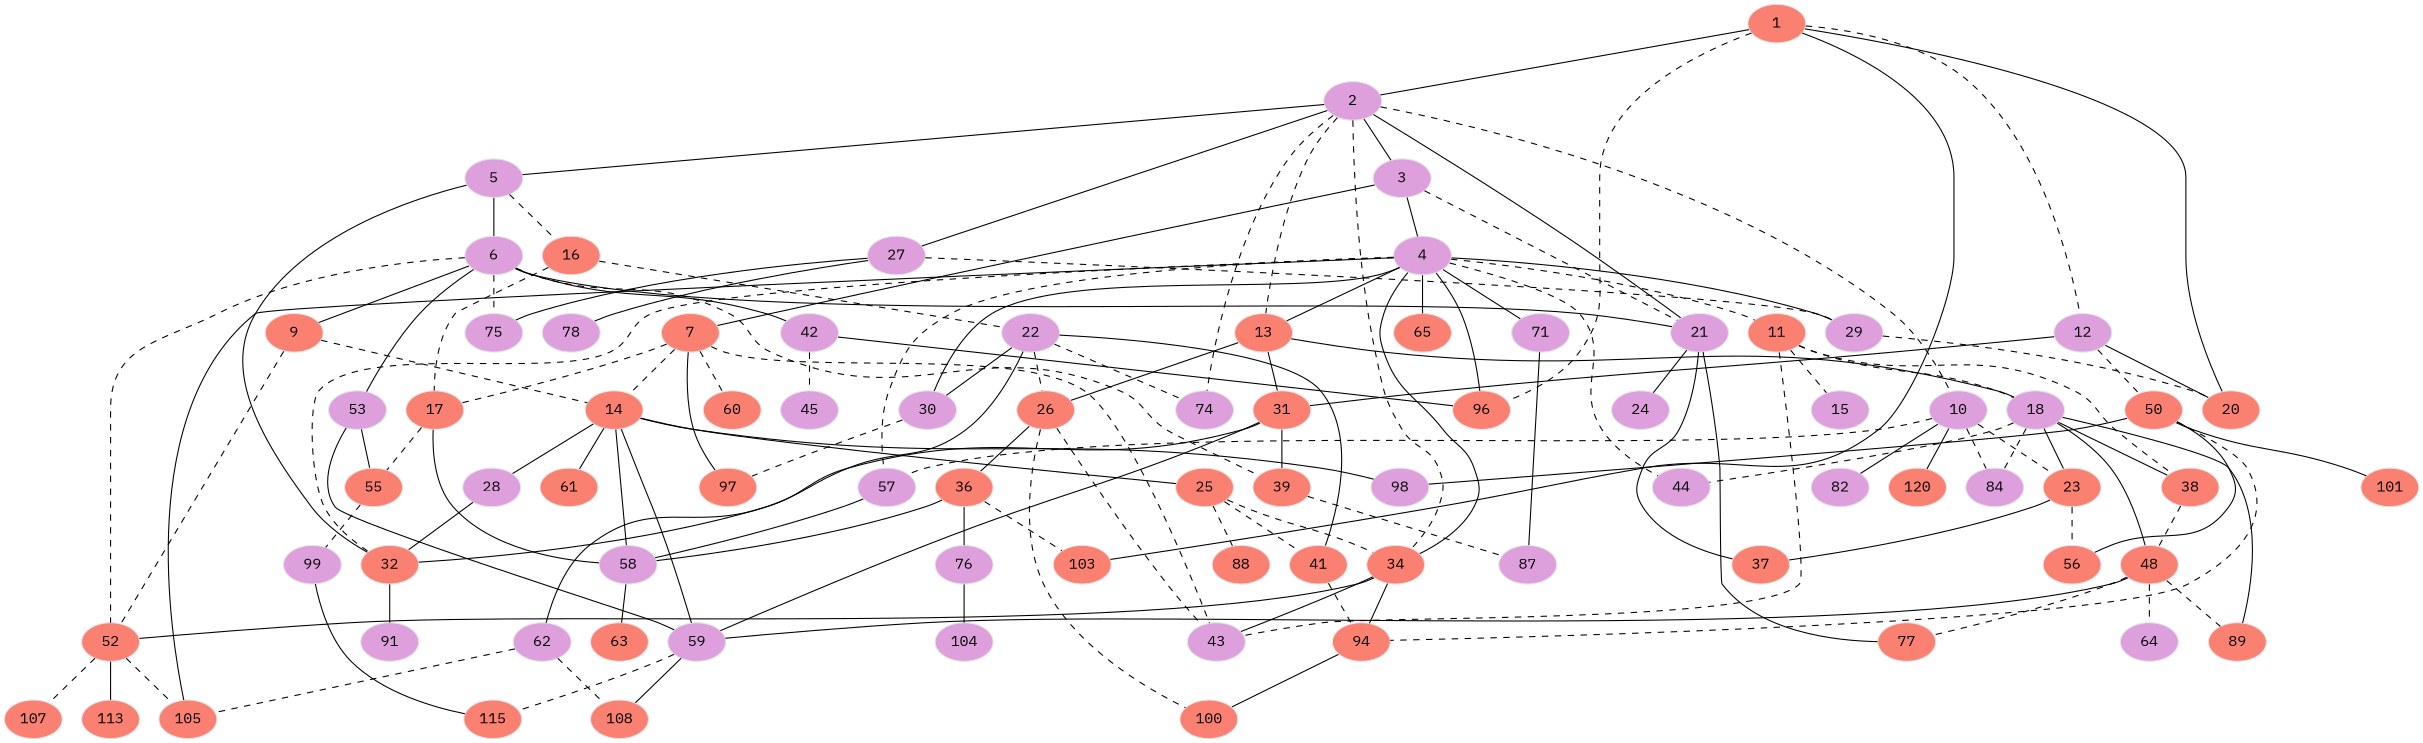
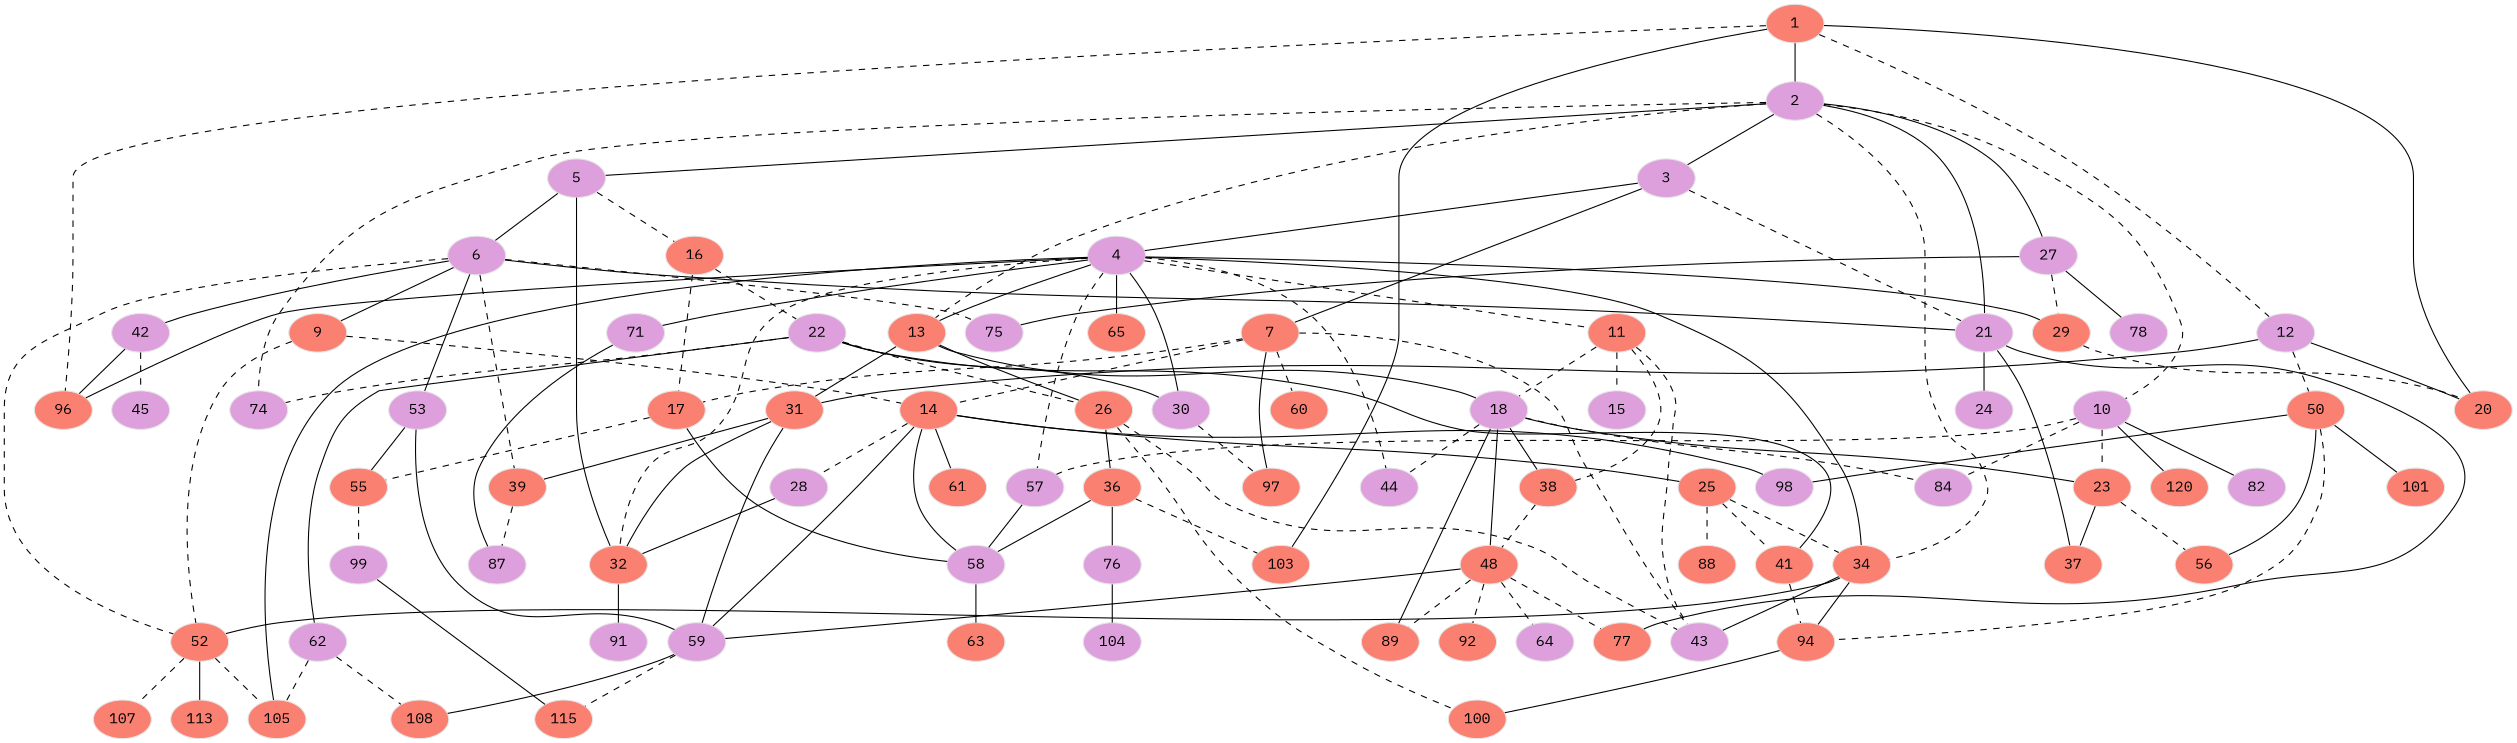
node "29": fillcolor plum -> salmon
edge "14" -- "28": style solid -> dashed
node "92": added
